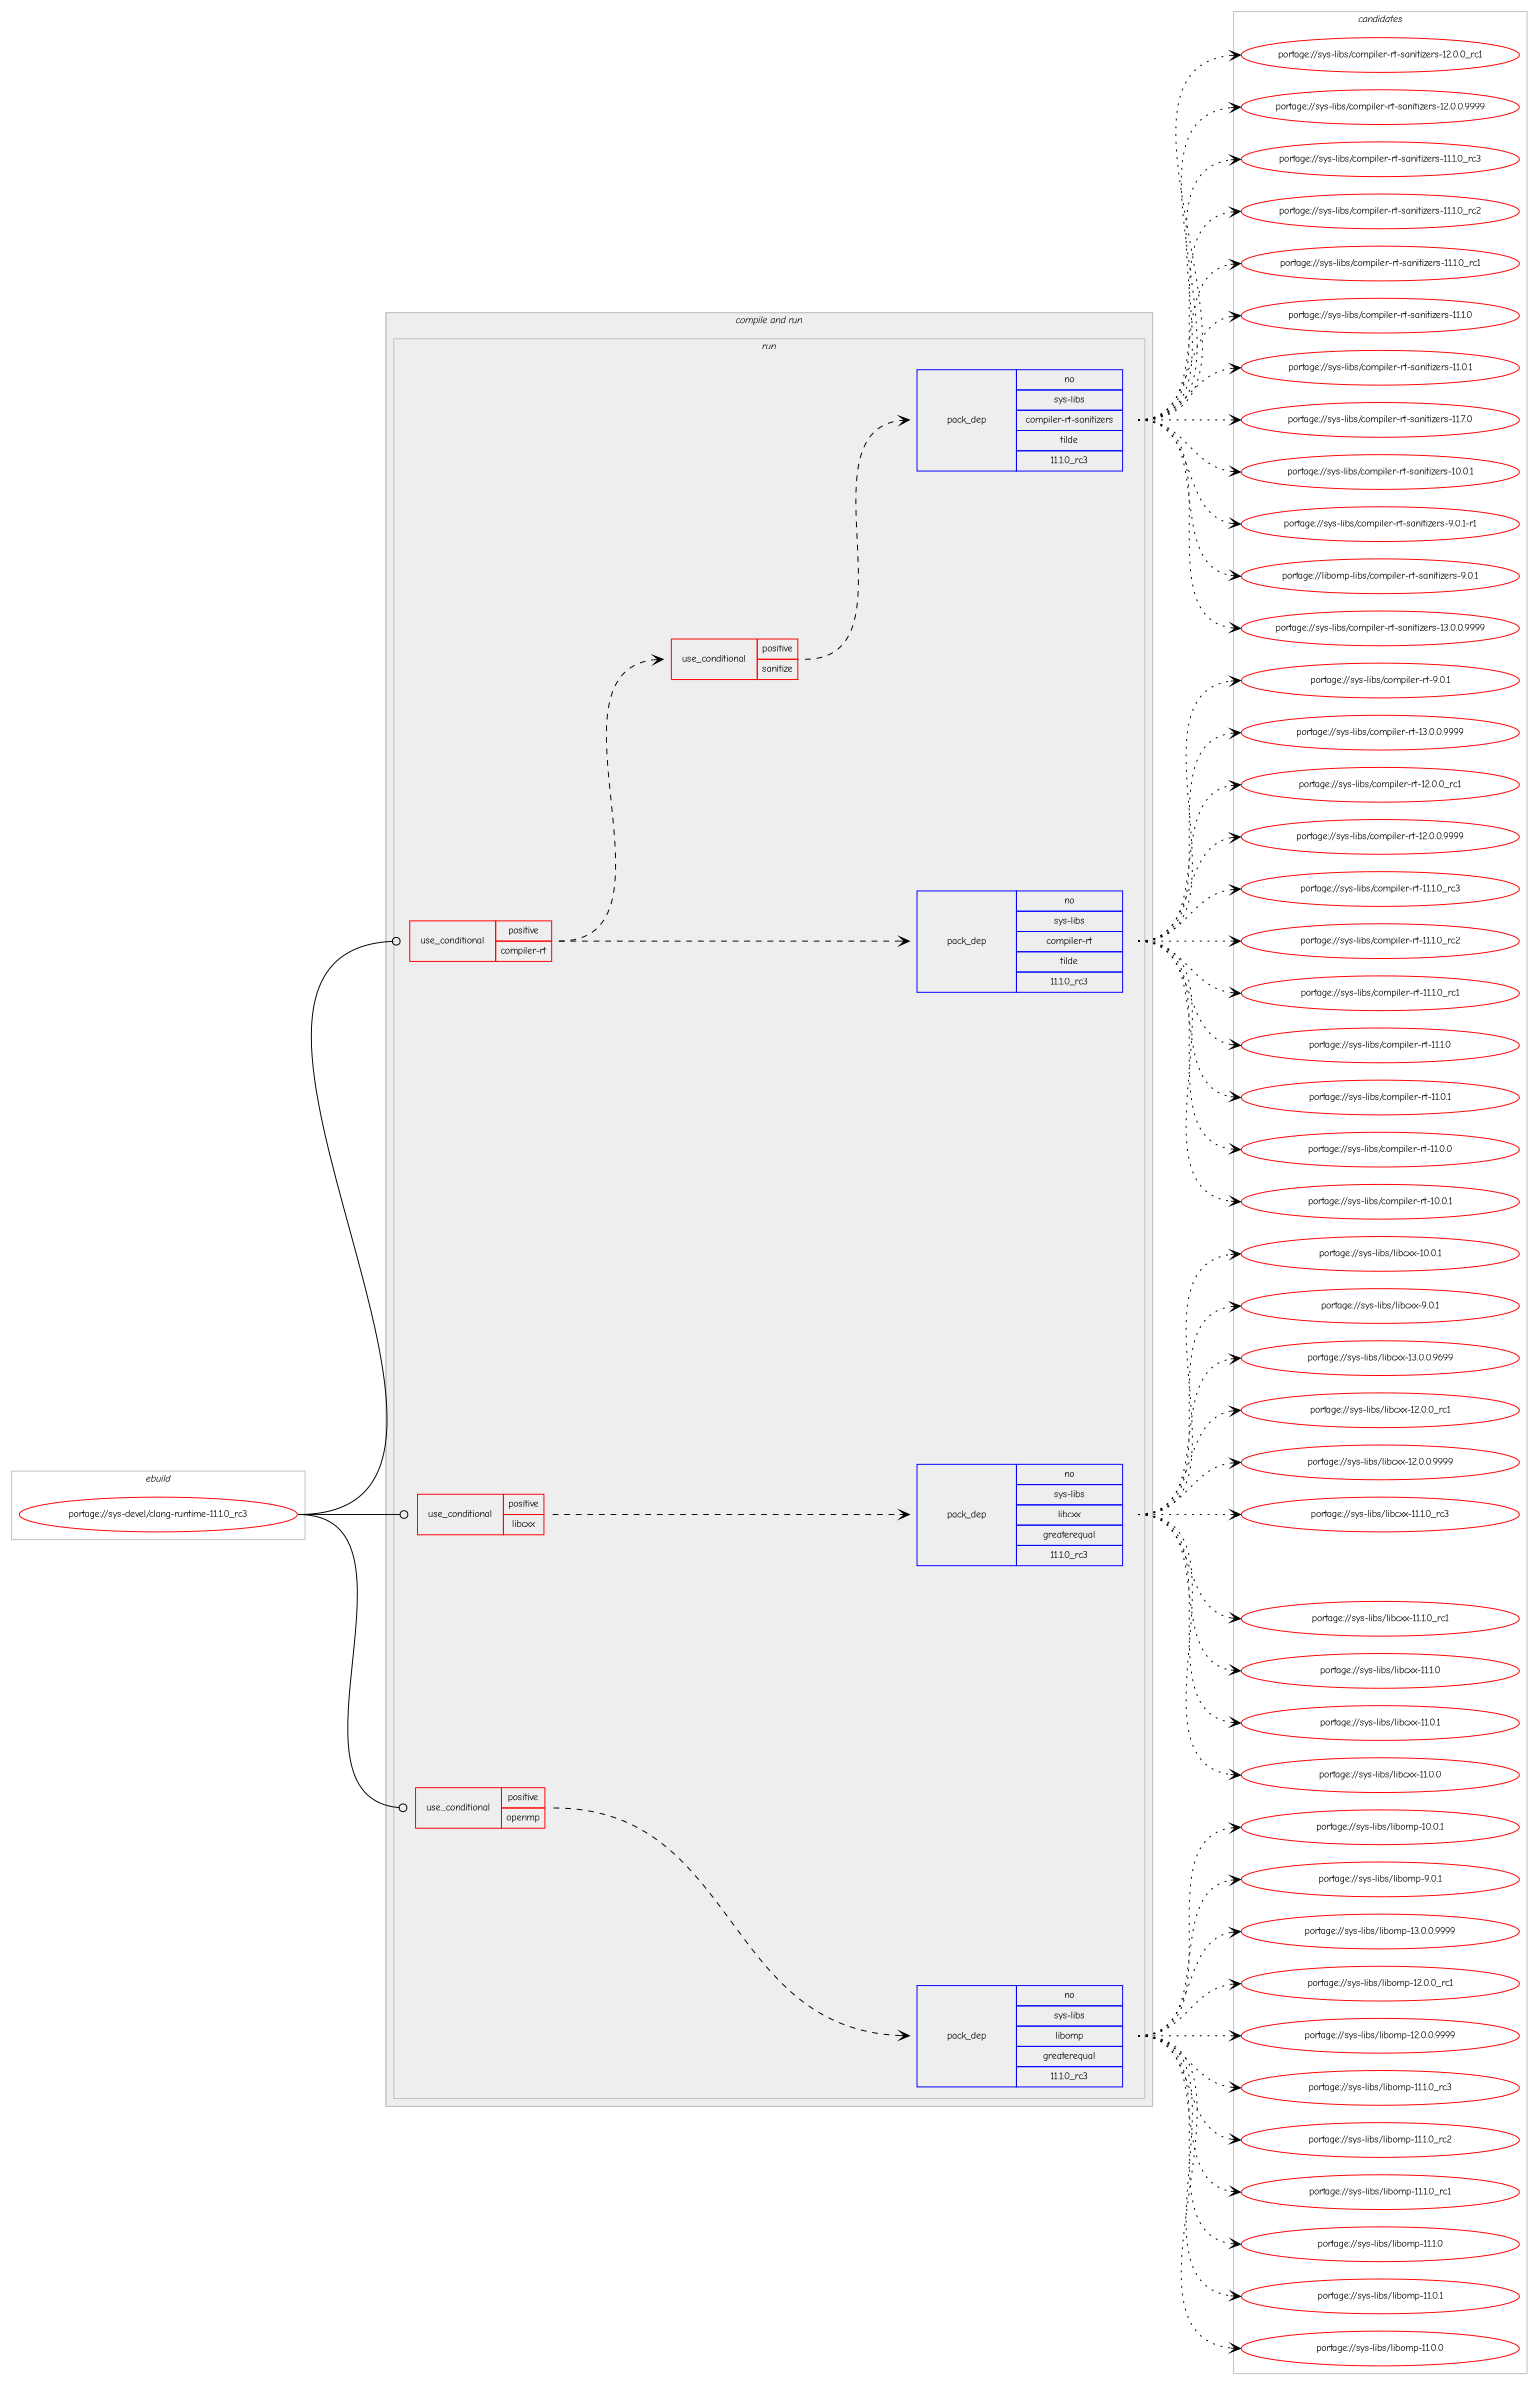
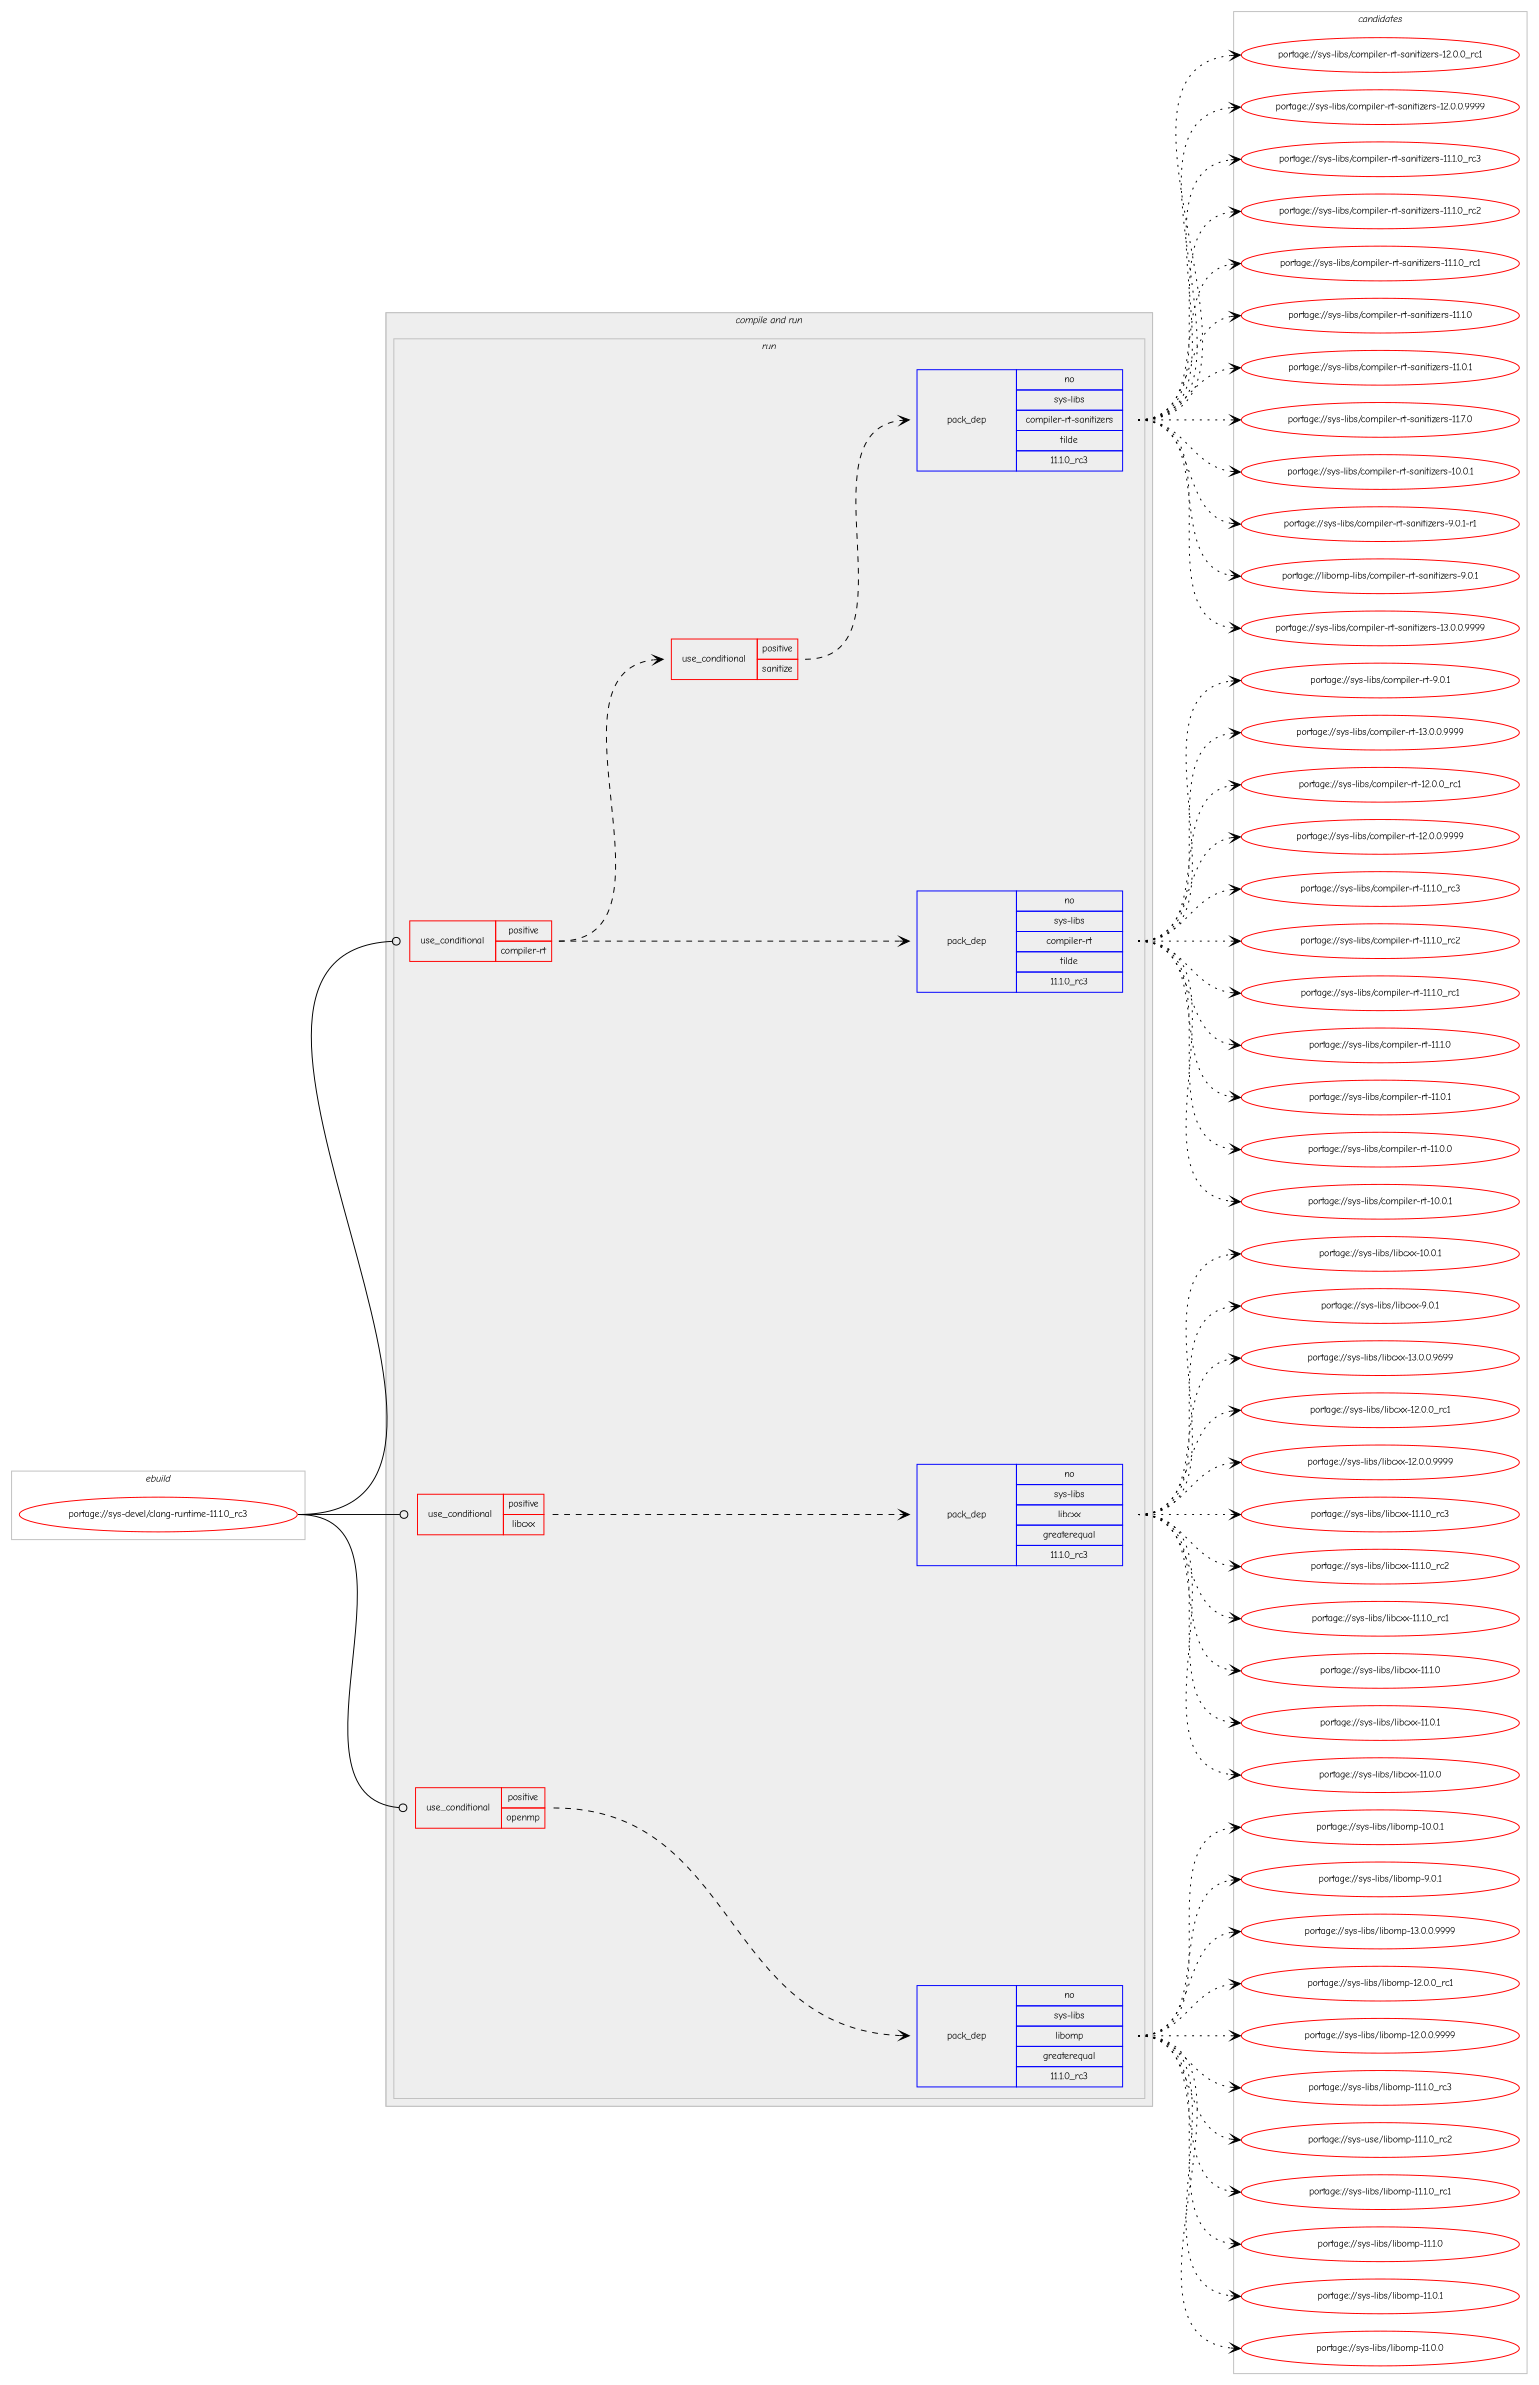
node "portage://sys-libs/libcxx-11.1.0_rc2": added
node "portage://sys-libs/libomp-11.1.0_rc2": label "portage://sys-libs/libomp-11.1.0_rc2" -> "portage://sys-use/libomp-11.1.0_rc2"
